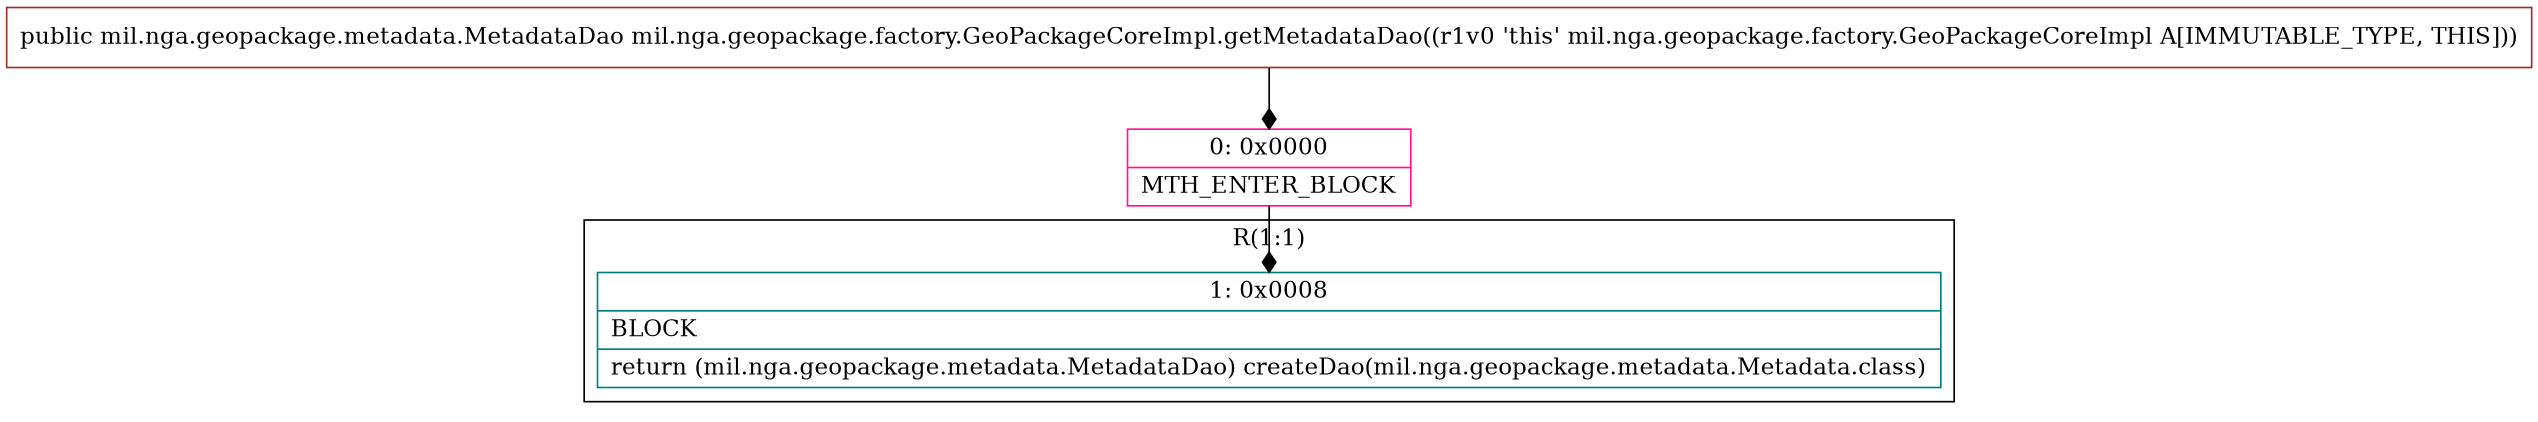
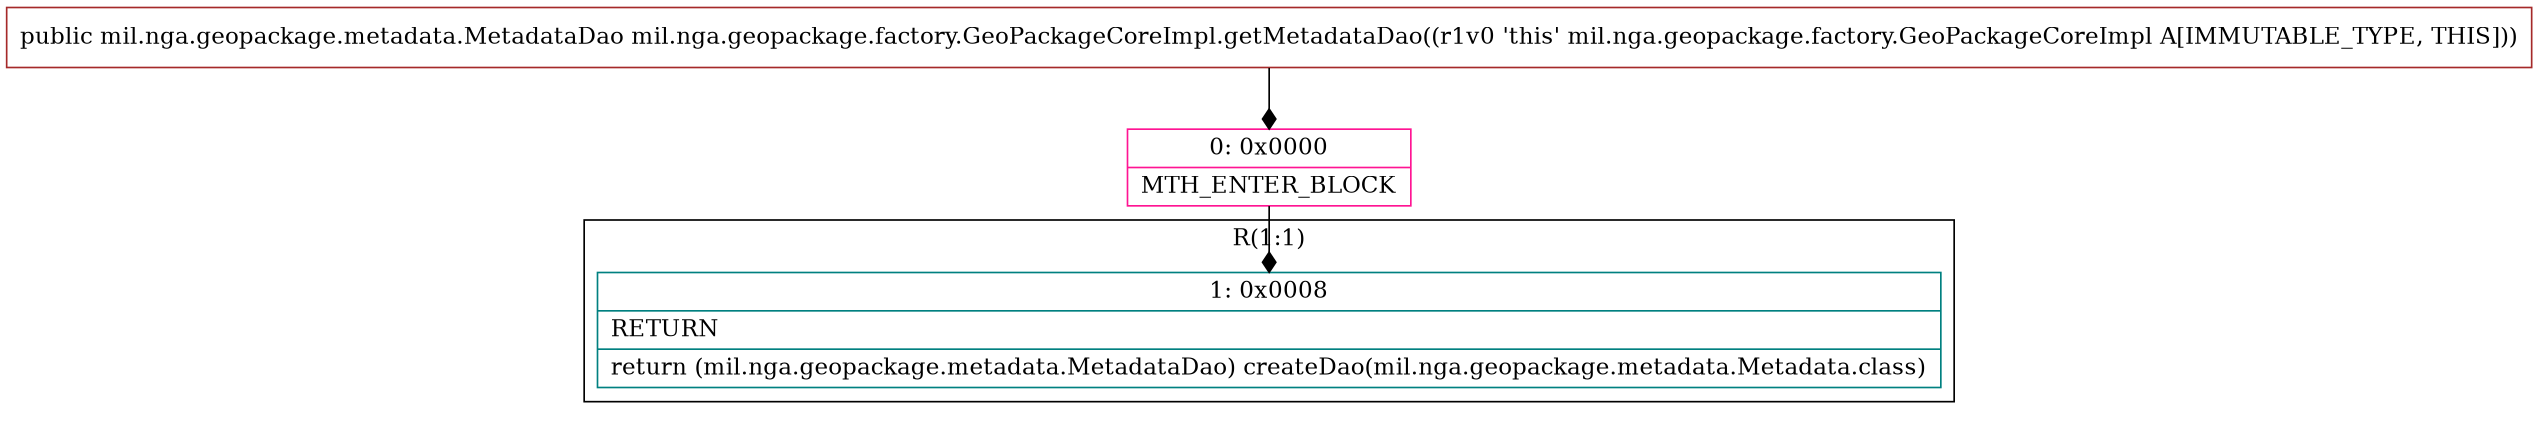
node "1: 0x0008": text "BLOCK" -> "RETURN"
